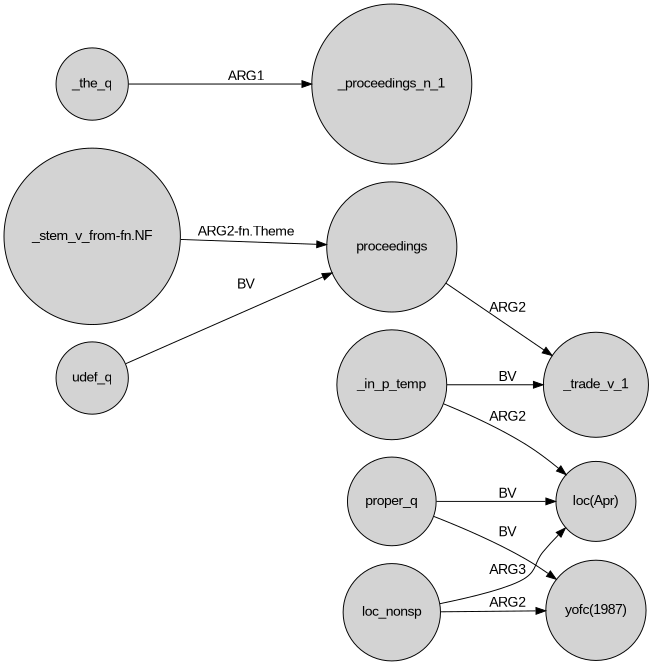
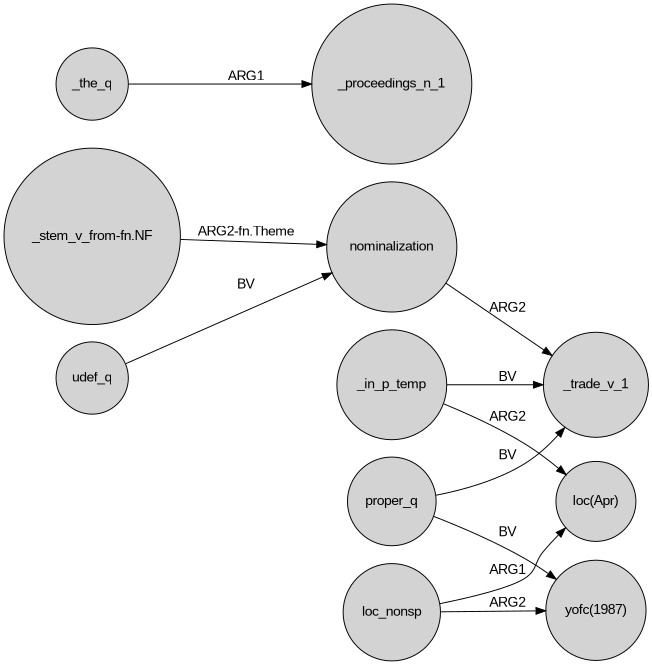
node "proceedings": label "proceedings" -> "nominalization"
edge "proper_q" -> "loc(Apr)": now "proper_q" -> "_trade_v_1"
edge "loc_nonsp" -> "loc(Apr)": label "ARG3" -> "ARG1"
